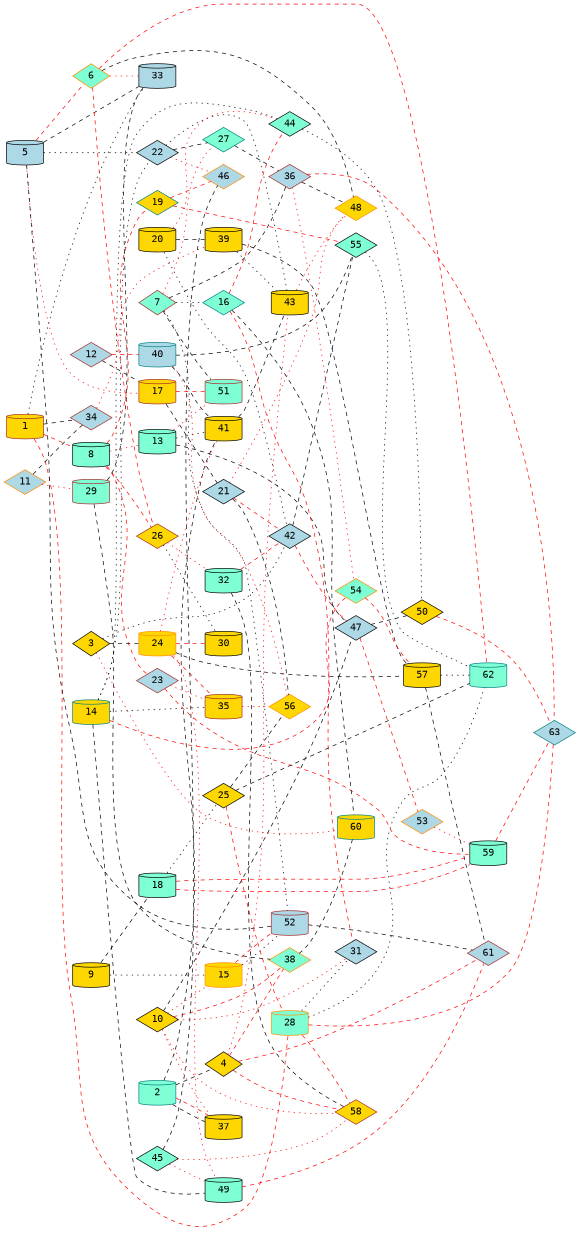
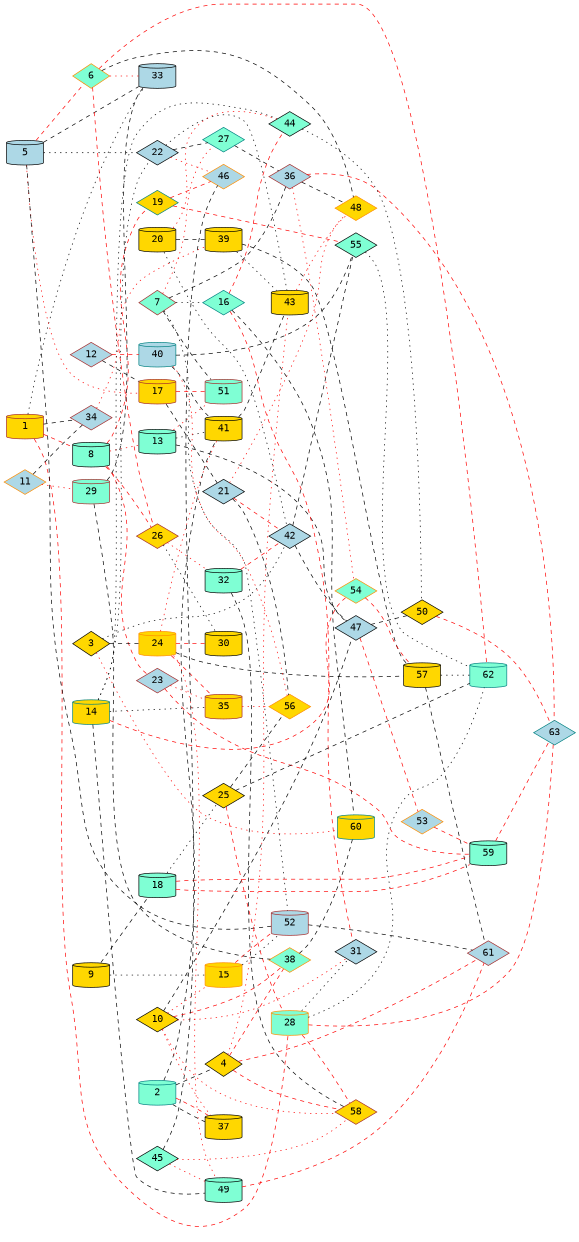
edge "42" -- "47": color red -> black
edge "53" -- "59": style dotted -> dashed
